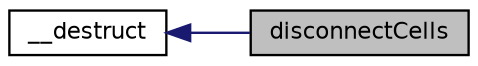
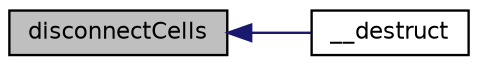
edge "disconnectCells" -> "__destruct": reversed
